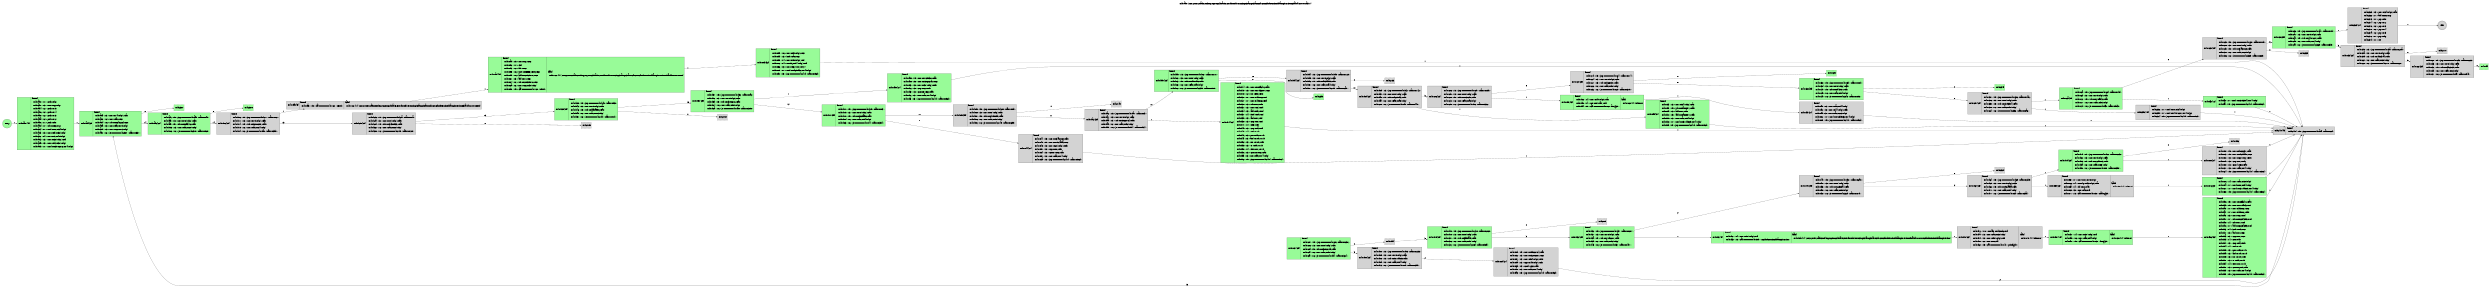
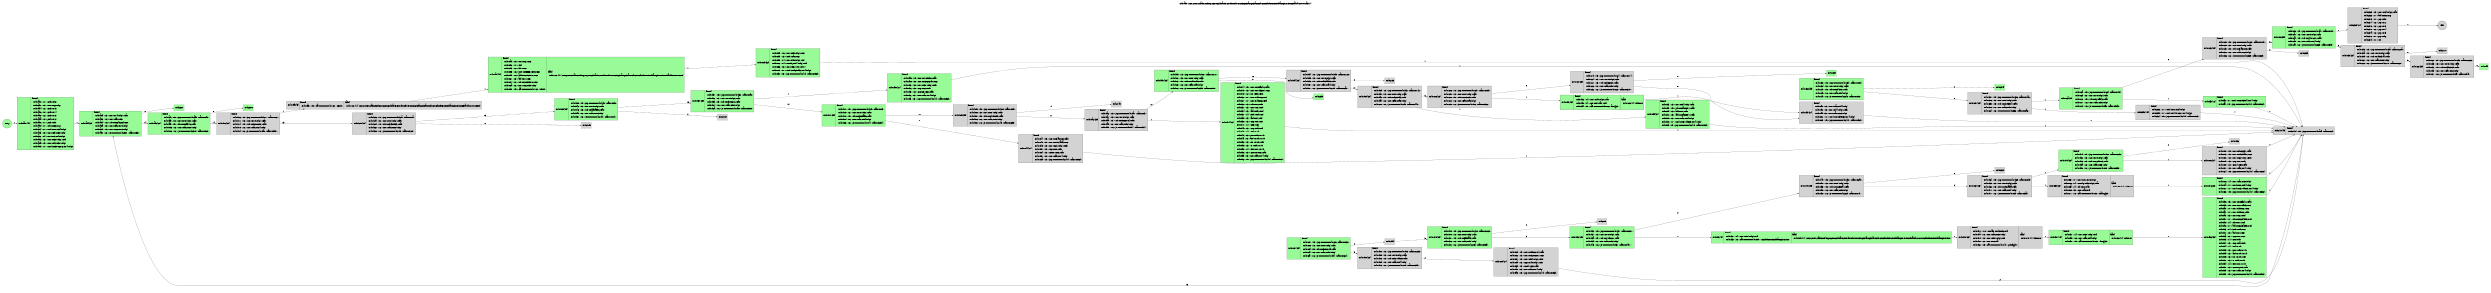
edge "0x401c1f [25]" -> "0x401c38 [25]": now "0x401c1f [25]" -> "0x401df9 [21]"
